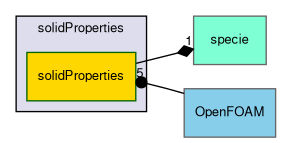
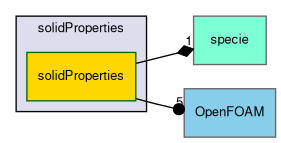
edge "OpenFOAM" -> "solidProperties": reversed
